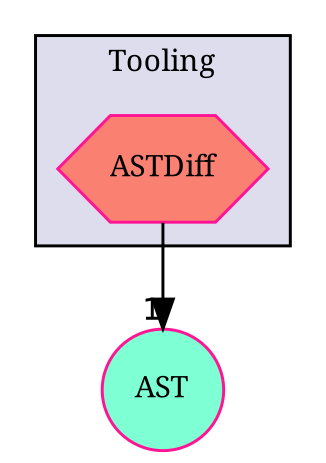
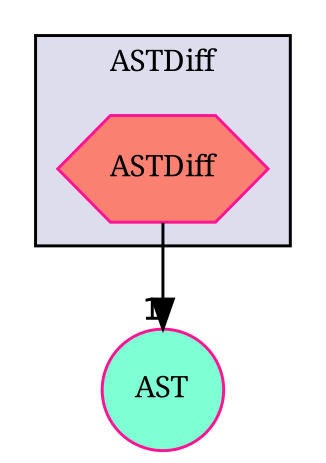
cluster "Tooling": label "Tooling" -> "ASTDiff"
